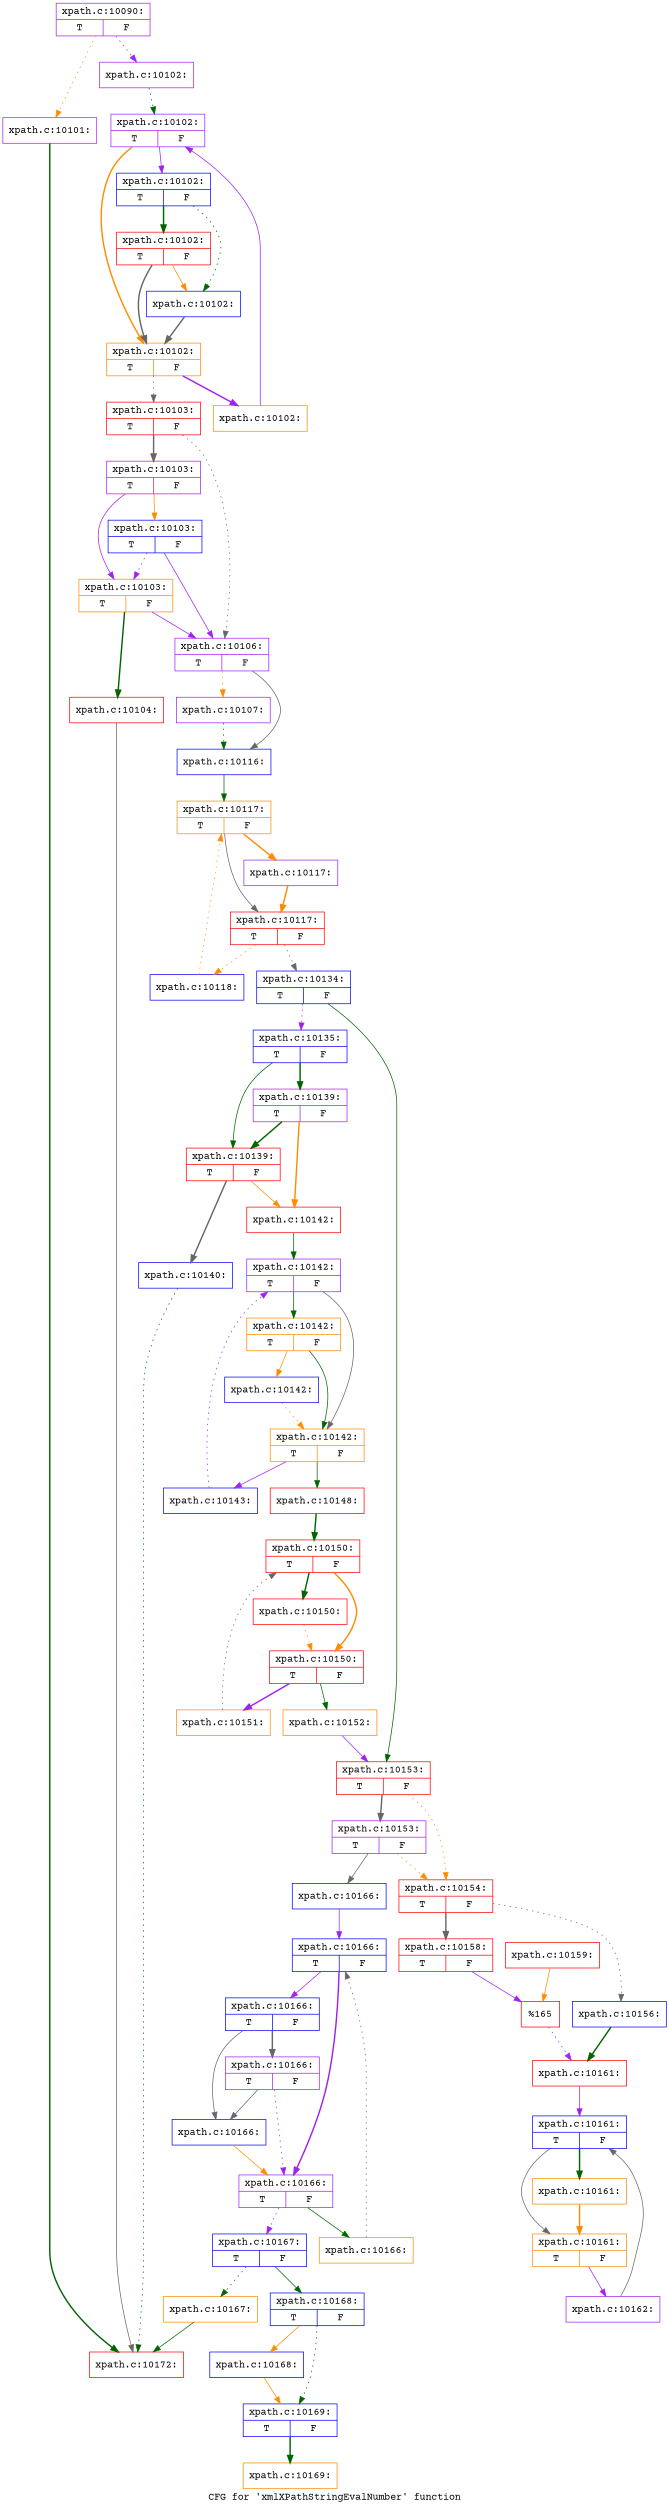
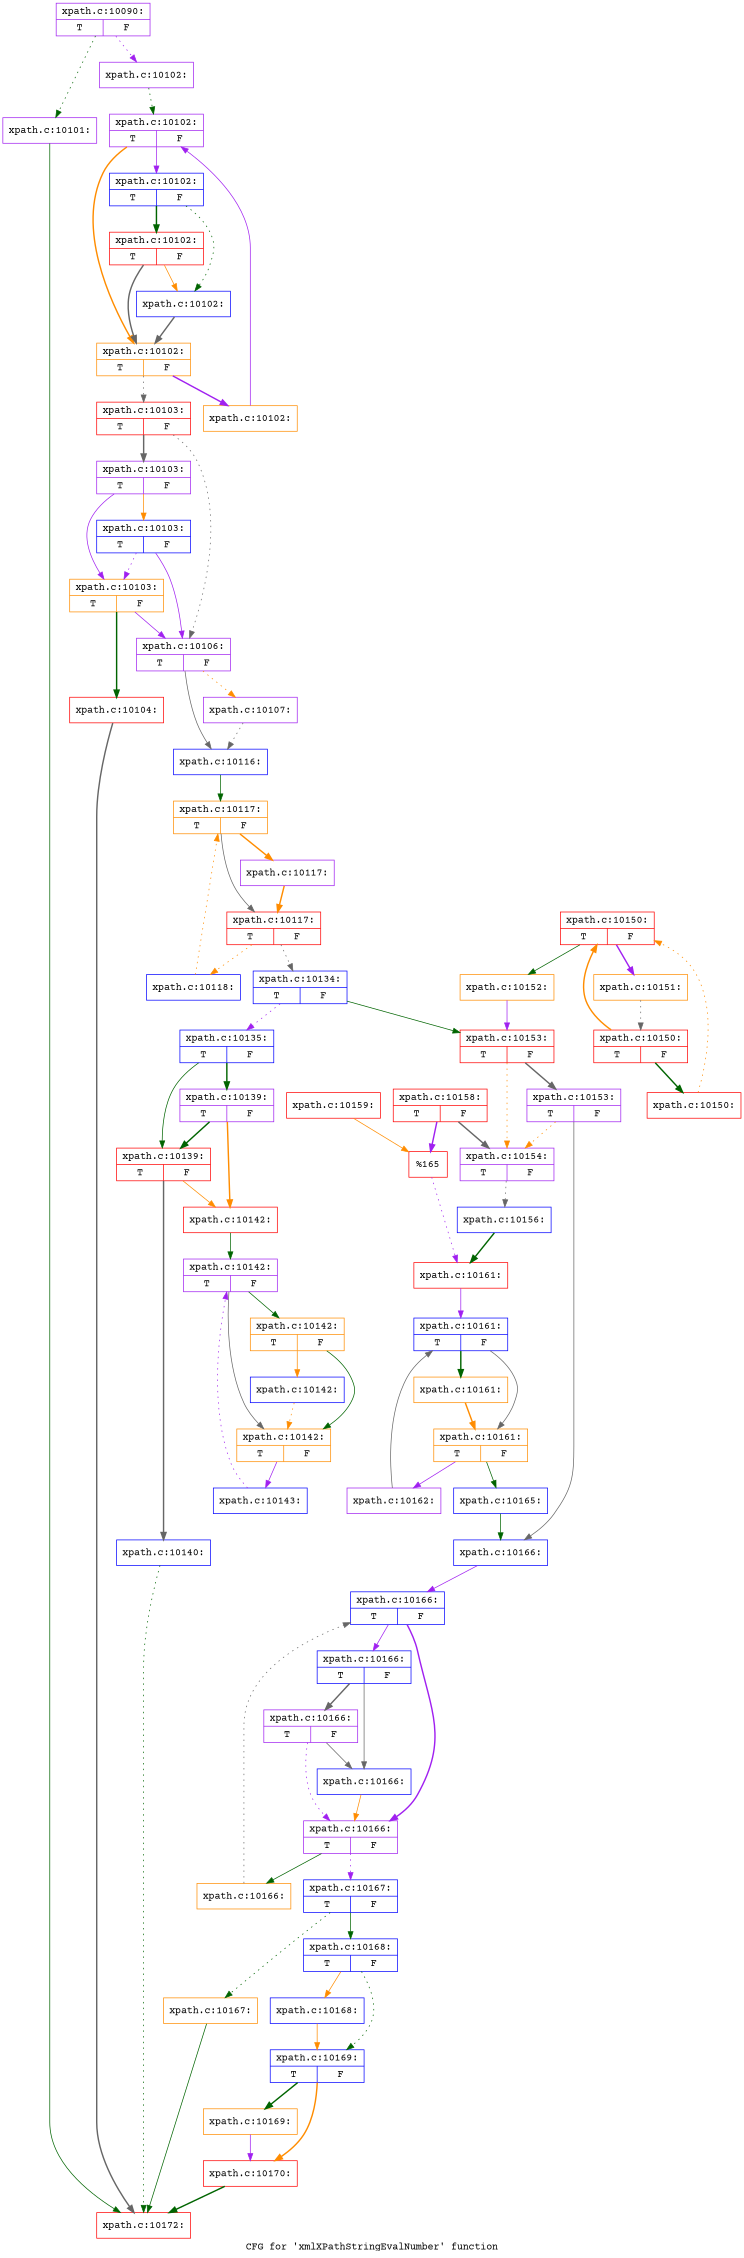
edge "xpath.c:10090:" -> "xpath.c:10101:": color darkorange -> darkgreen
edge "xpath.c:10107:" -> "xpath.c:10116:": color darkgreen -> gray40
edge "xpath.c:10101:" -> "xpath.c:10172:": style bold -> solid
node "xpath.c:10148:": removed
node "xpath.c:10165:": added
edge "xpath.c:10104:" -> "xpath.c:10172:": style solid -> bold
node "xpath.c:10154:": color red -> purple
edge "xpath.c:10154:" -> "xpath.c:10158:": reversed
edge "xpath.c:10158:" -> "%165": style solid -> bold
node "xpath.c:10170:": added
